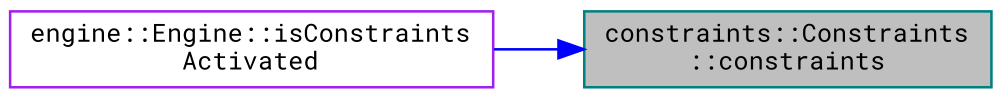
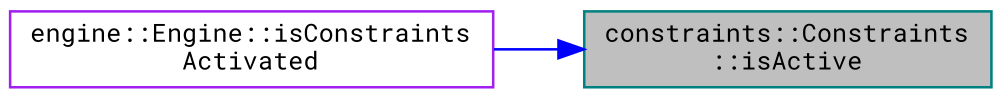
node "constraints::Constraints ::constraints": label "constraints::Constraints ::constraints" -> "constraints::Constraints ::isActive"
